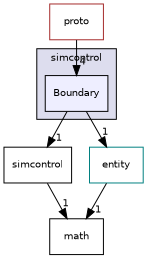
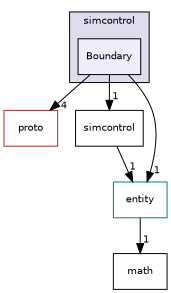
edge "proto" -> "Boundary": reversed
edge "simcontrol" -> "math": now "simcontrol" -> "entity"
